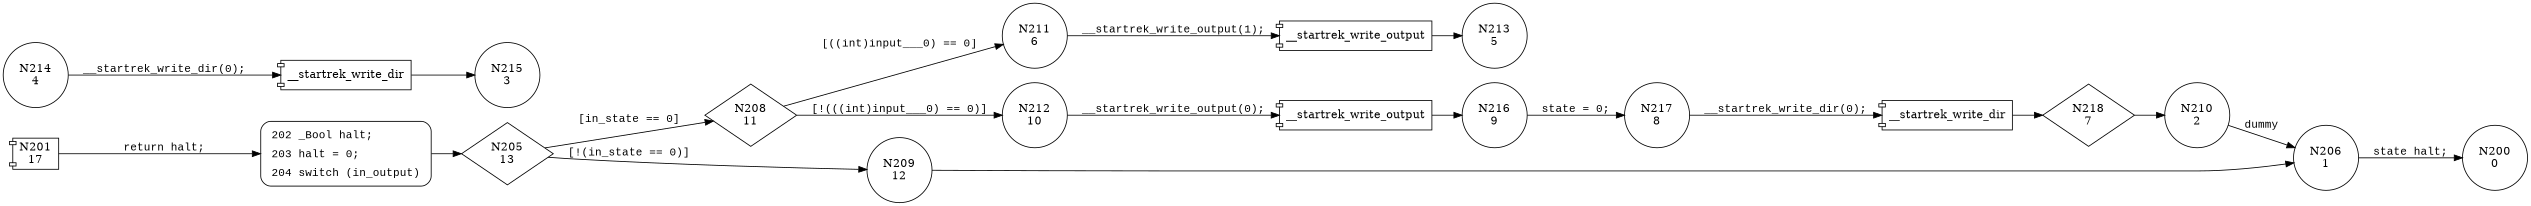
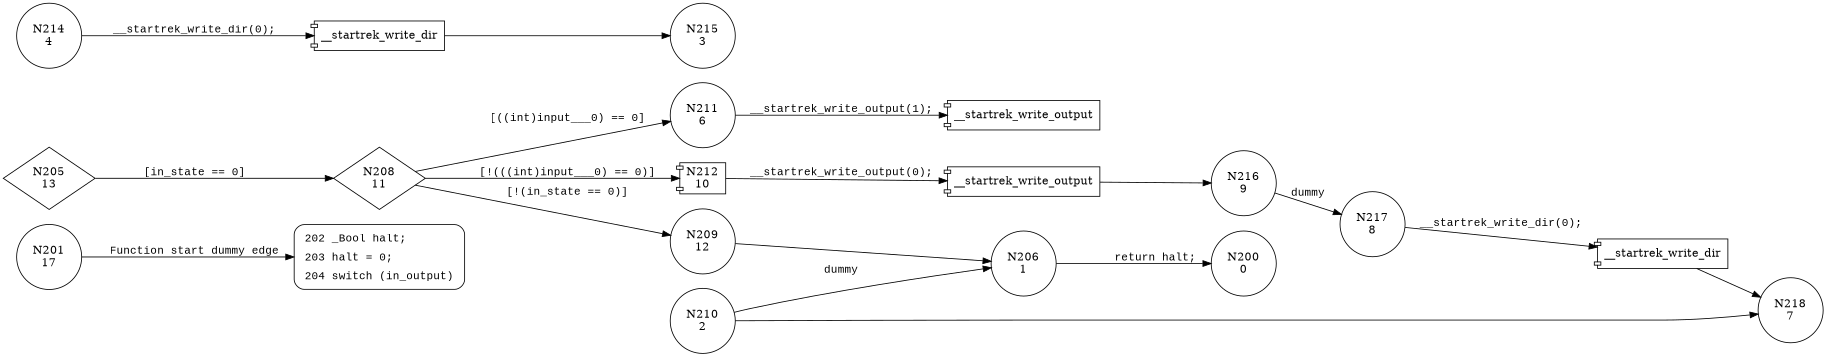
node "N213 5": removed
edge "N216 9" -> "N217 8": label "state = 0;" -> "dummy"
node "N212 10": shape circle -> component
node "N218 7": shape diamond -> circle
edge "N218 7" -> "N210 2": reversed
edge "N201 17" -> "202": label "return halt;" -> "Function start dummy edge"
edge "N206 1" -> "N200 0": label "state halt;" -> "return halt;"
node "N201 17": shape component -> circle
edge "202" -> "N205 13": removed
edge "N205 13" -> "N209 12": now "N208 11" -> "N209 12"
